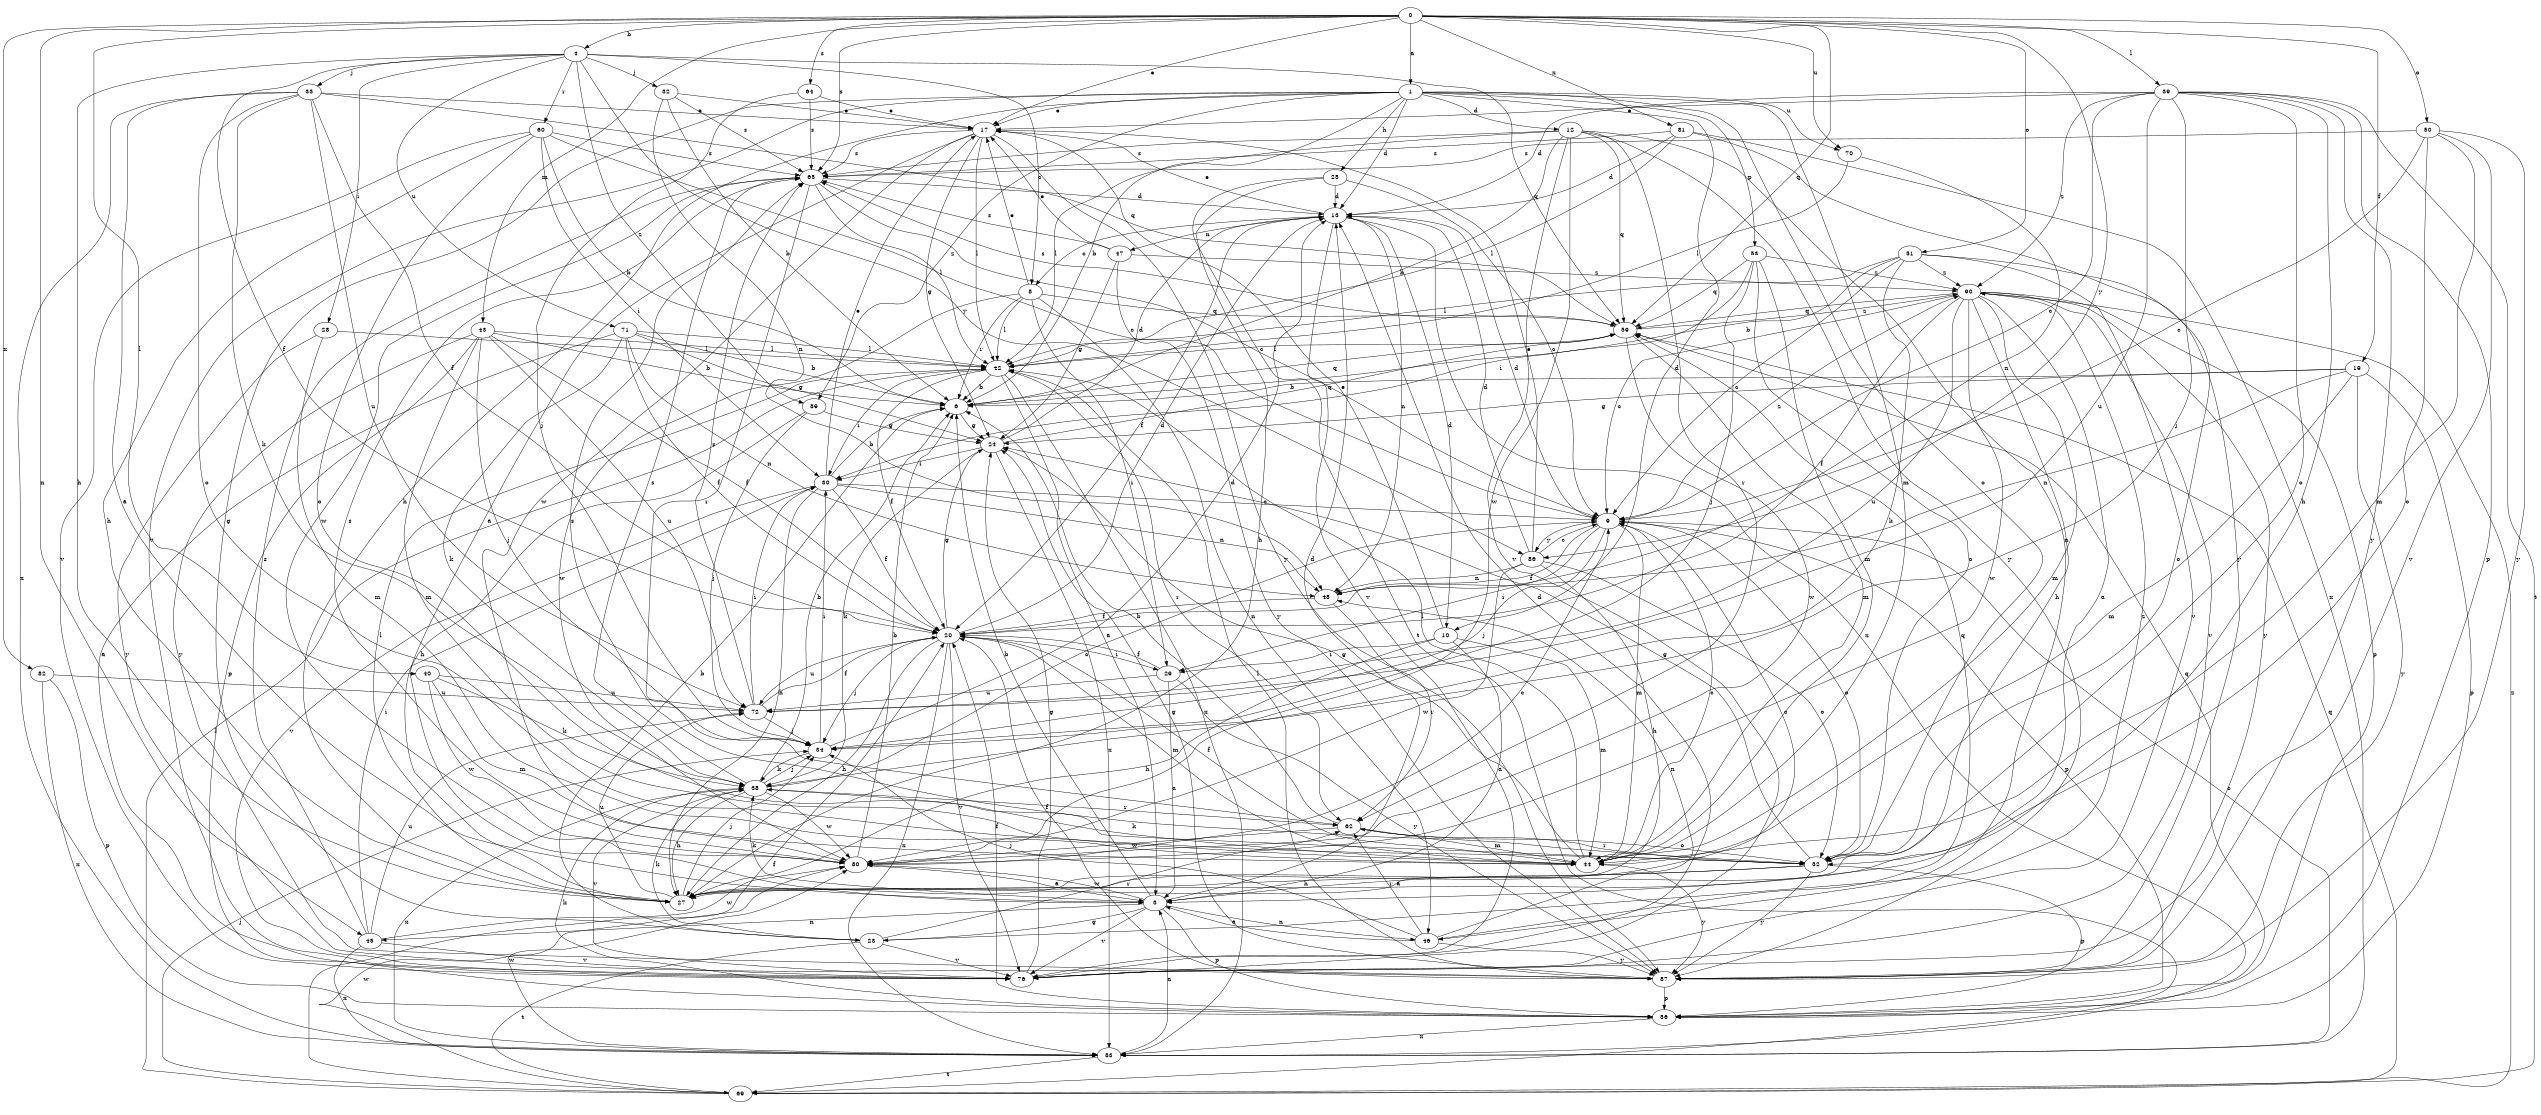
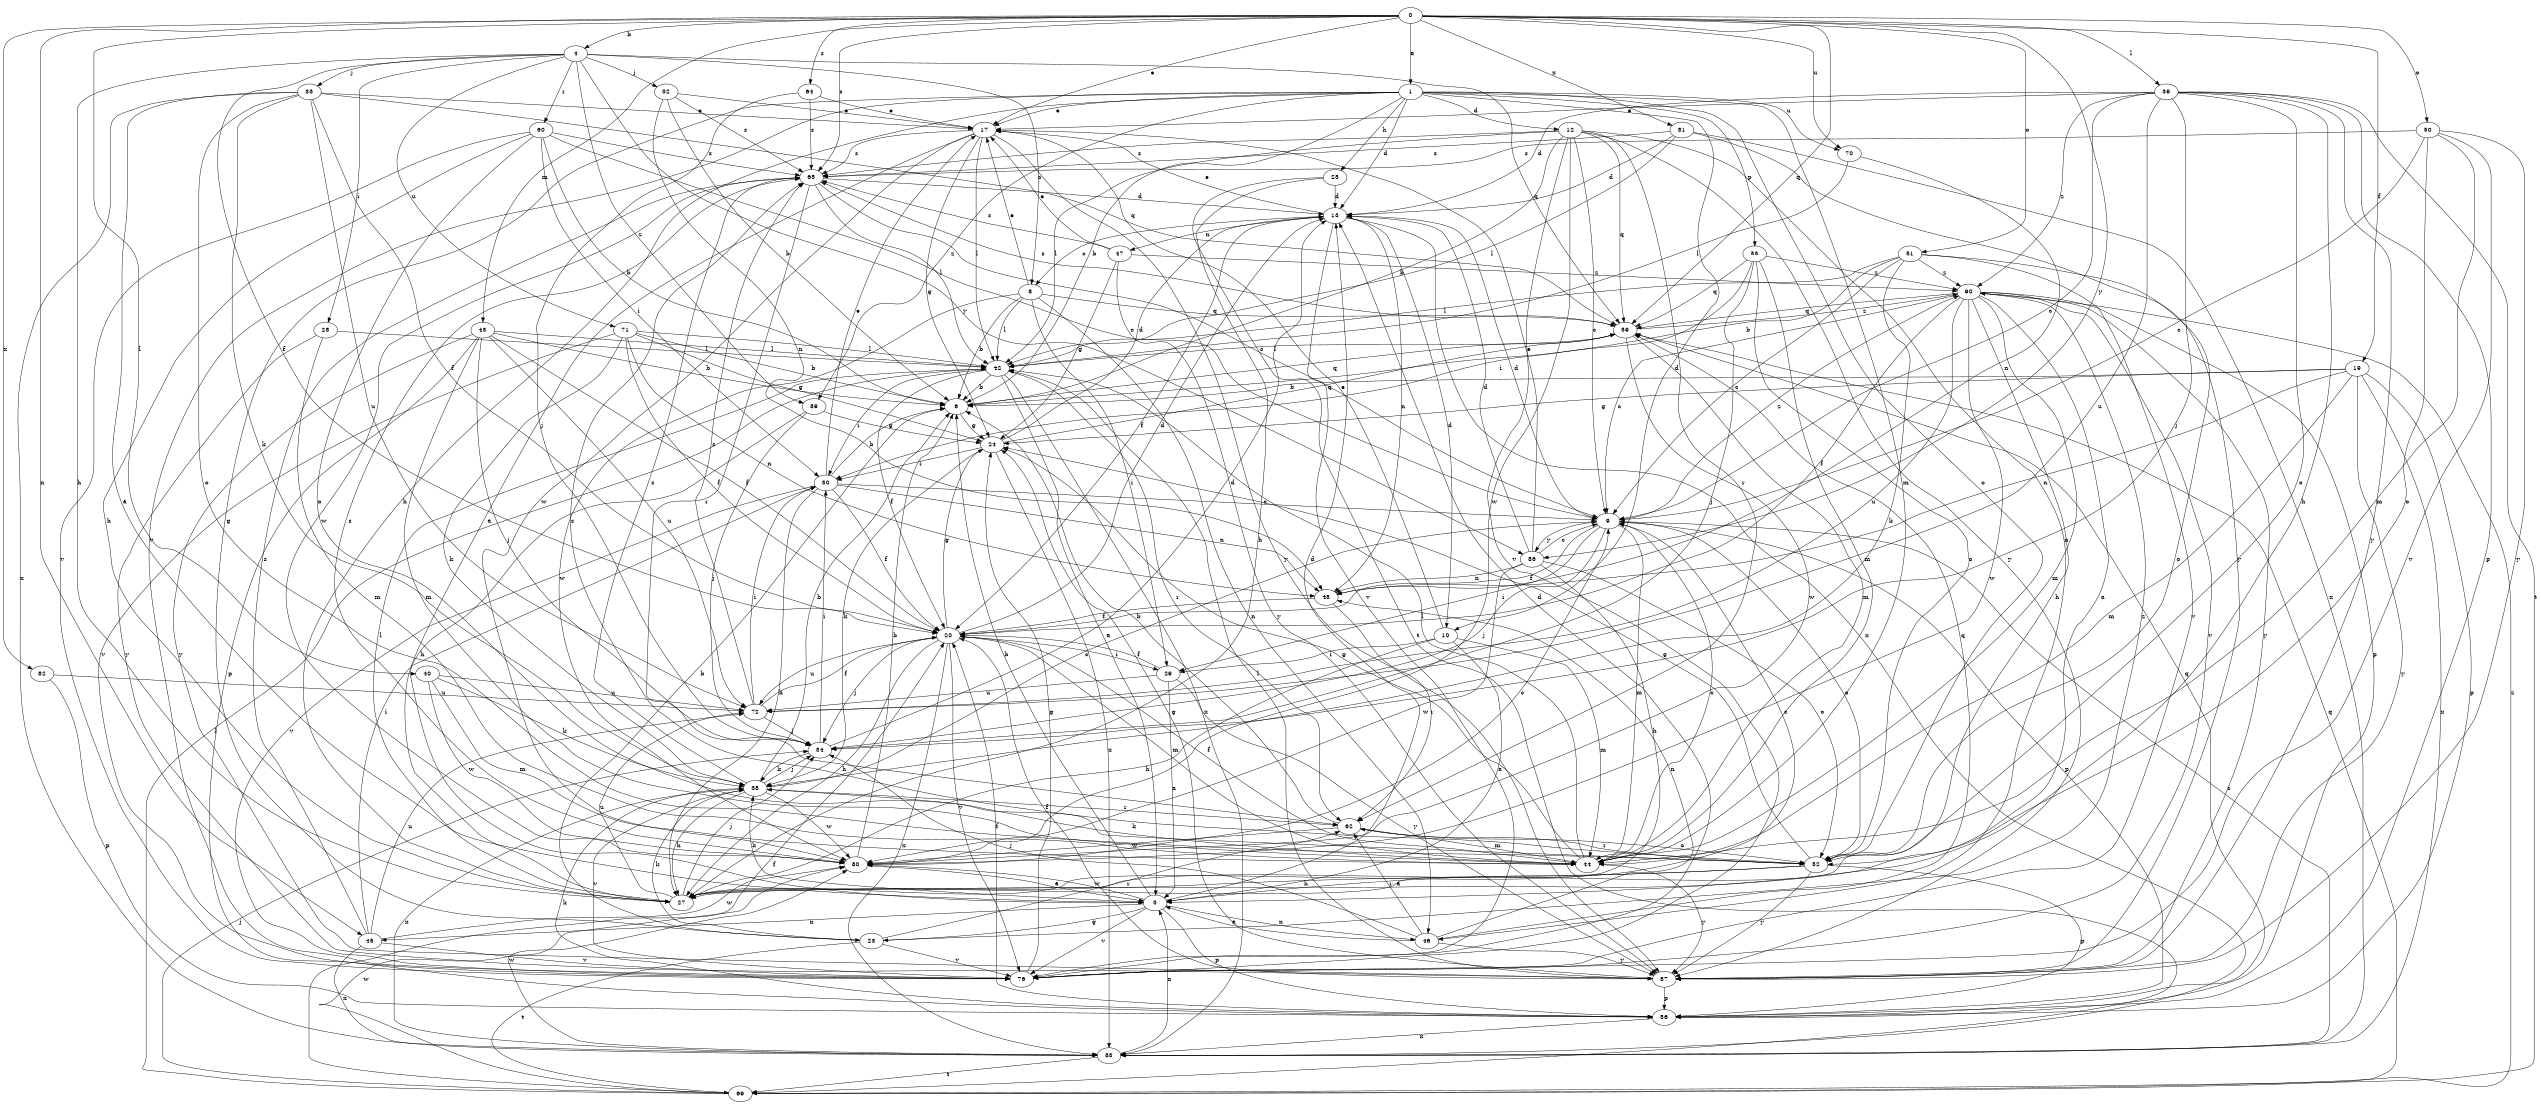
edge "25" -> "9": now "12" -> "9"
edge "8" -> "6": label "r" -> "b"
edge "71" -> "76": label "a" -> "v"
edge "82" -> "83": now "19" -> "83"
